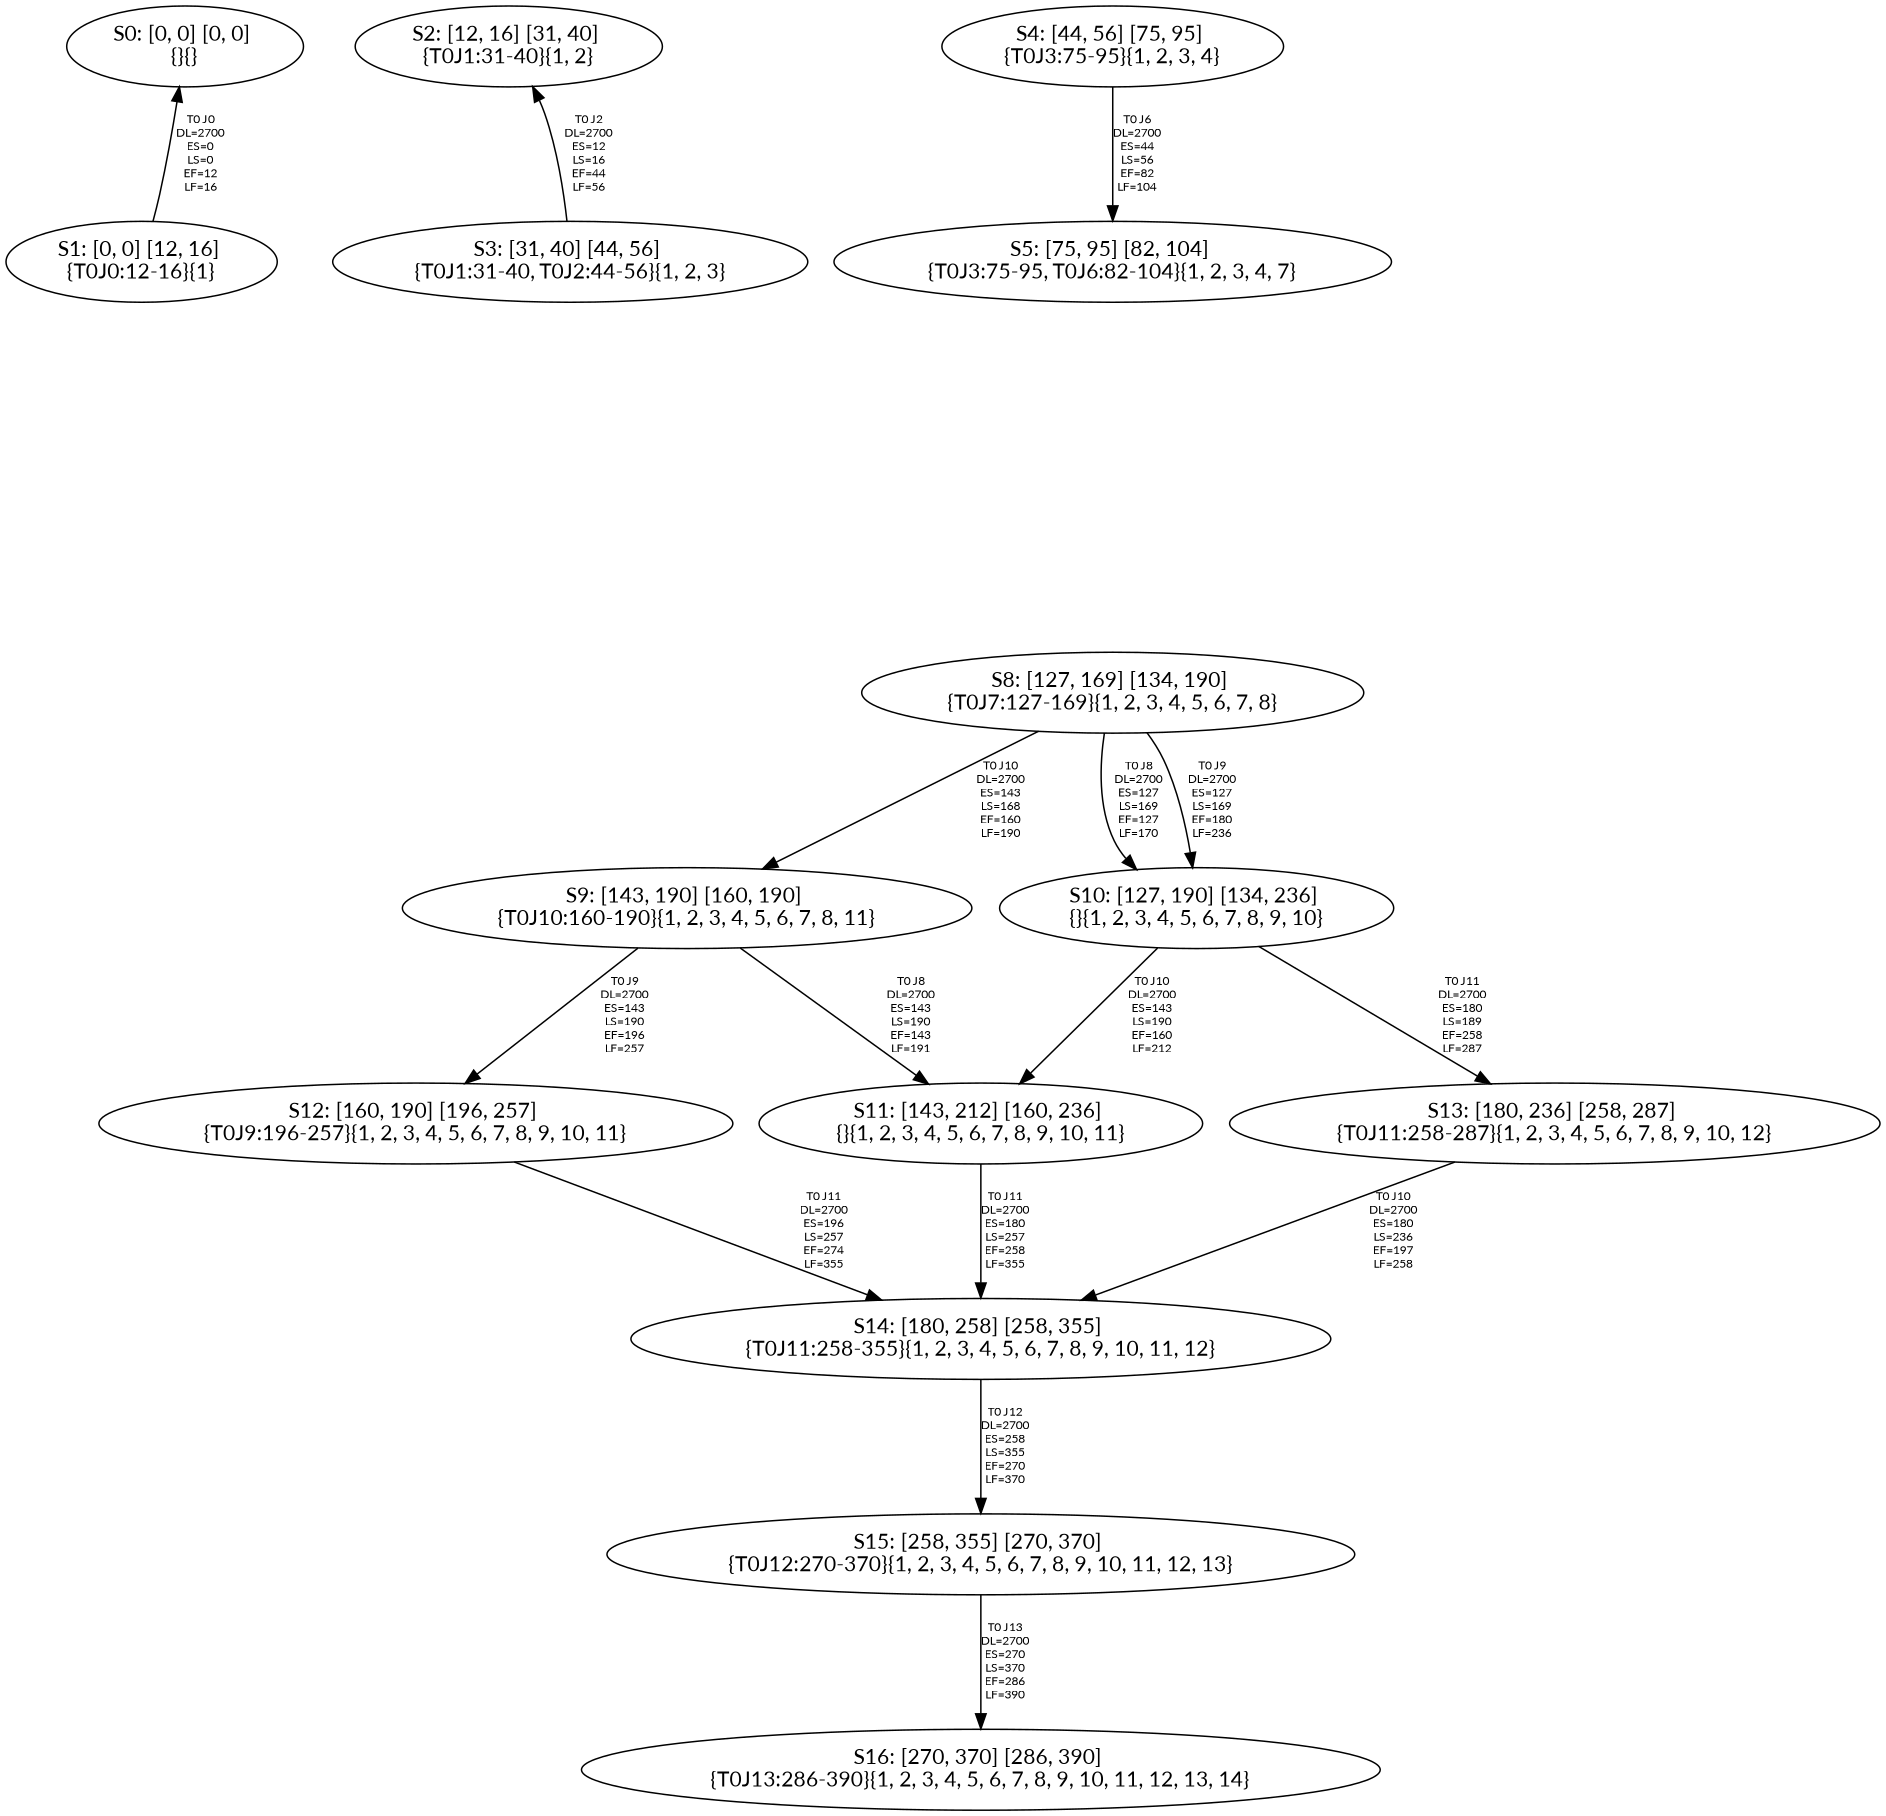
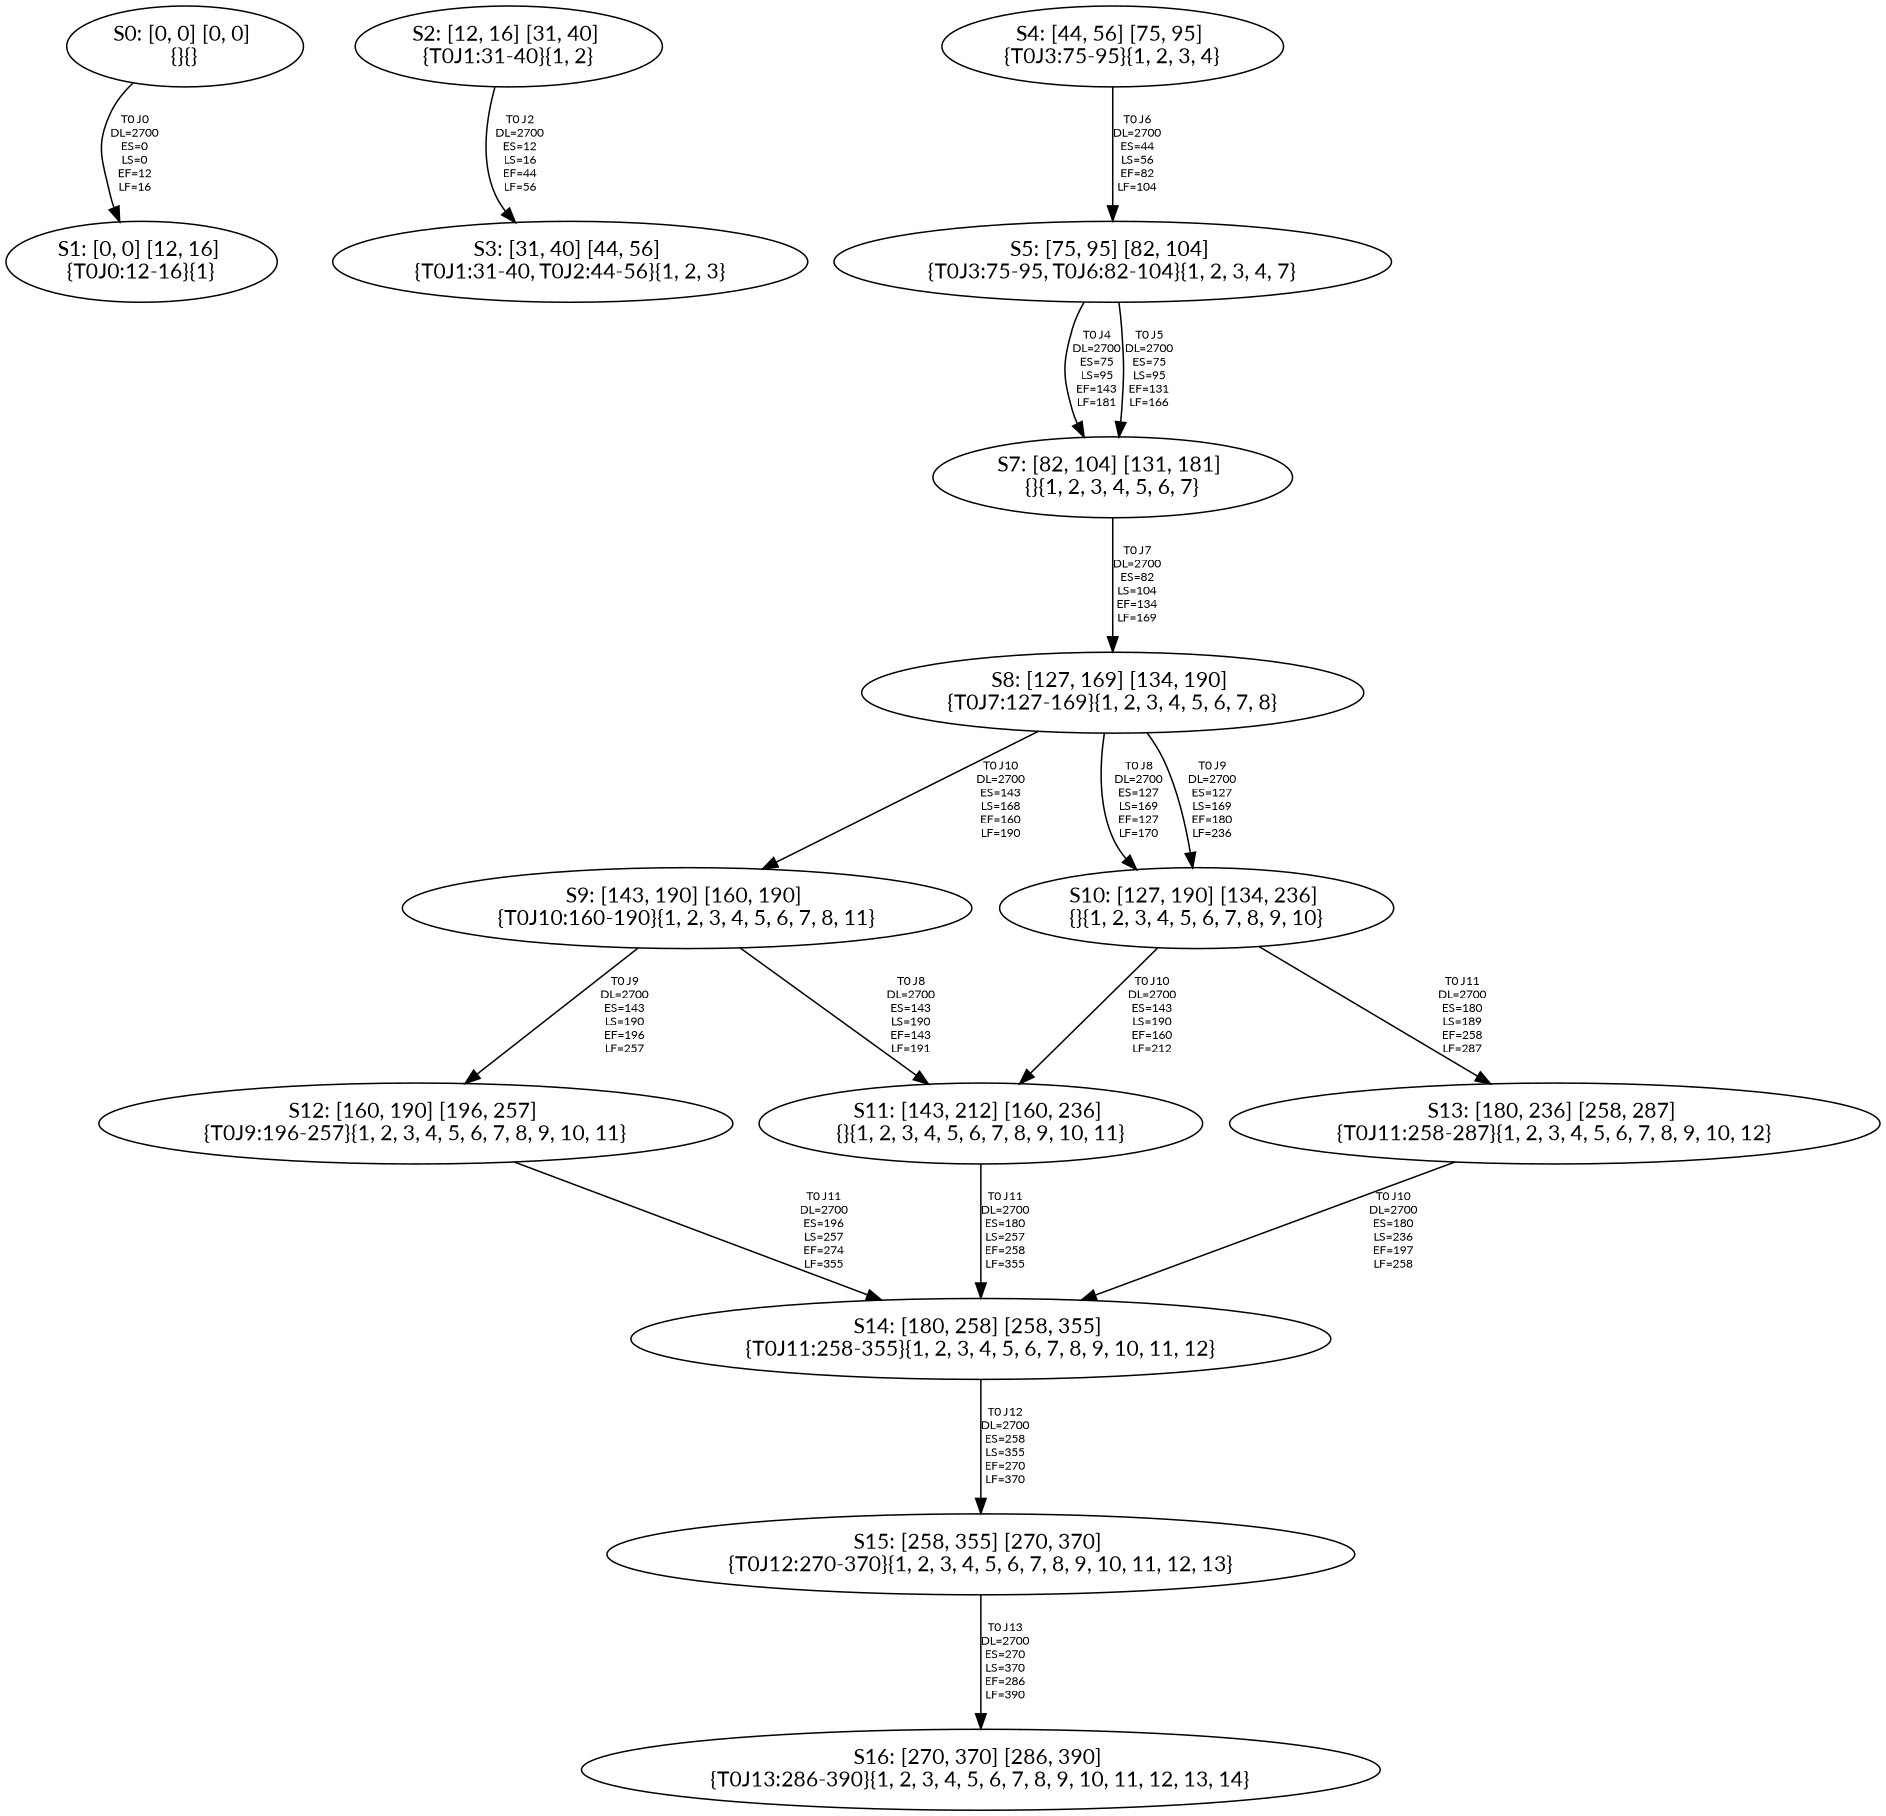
edge "S3: [31, 40] [44, 56] {T0J1:31-40, T0J2:44-56}{1, 2, 3}" -> "S2: [12, 16] [31, 40] {T0J1:31-40}{1, 2}": reversed
edge "S1: [0, 0] [12, 16] {T0J0:12-16}{1}" -> "S0: [0, 0] [0, 0] {}{}": reversed
node "S7: [82, 104] [131, 181] {}{1, 2, 3, 4, 5, 6, 7}": added
